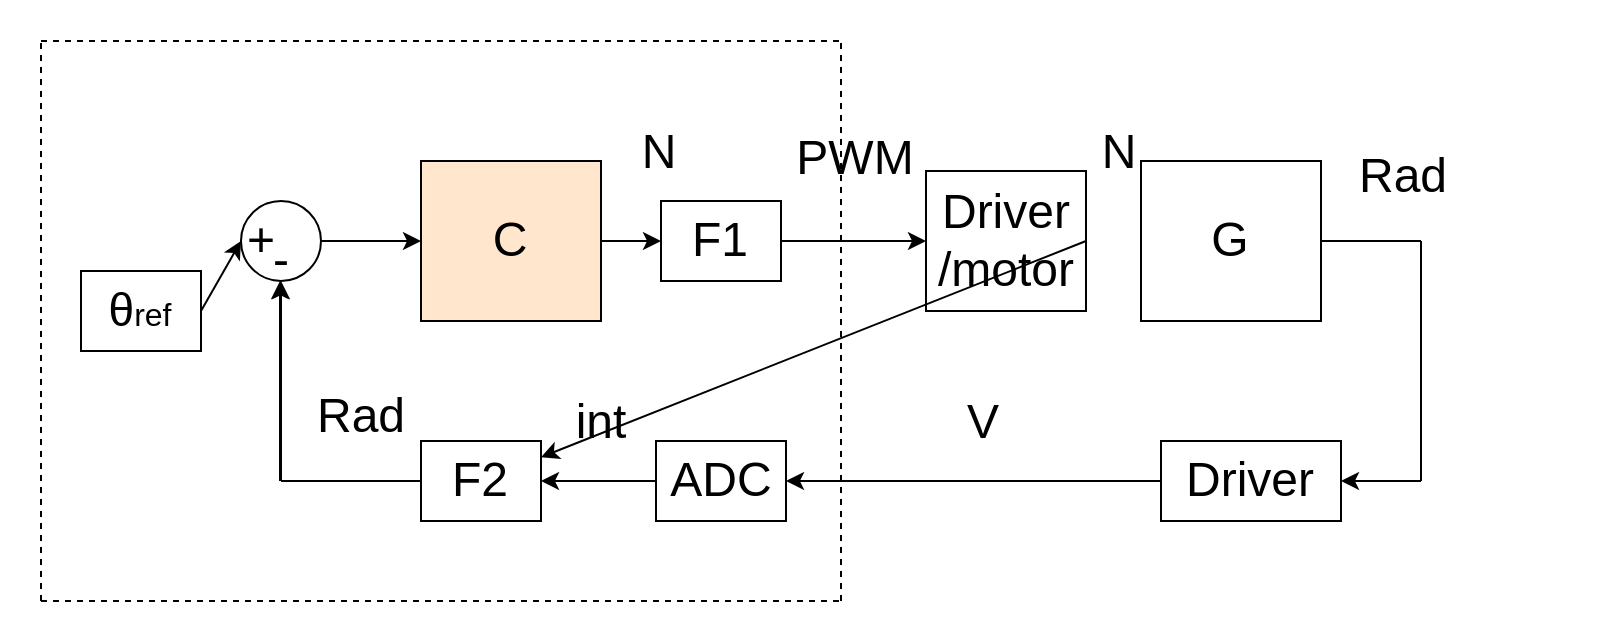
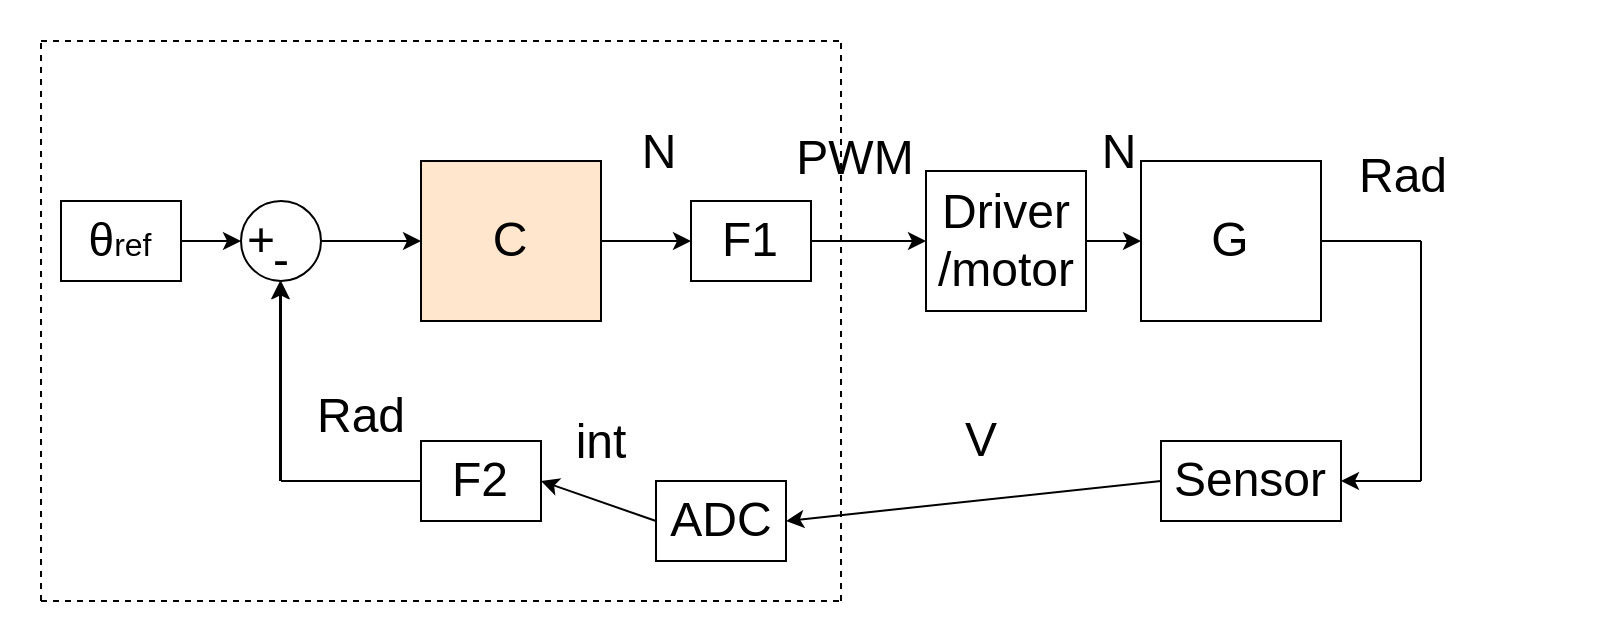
node "F1": moved (721, 241) -> (751, 241)
node "θref": moved (141, 311) -> (121, 241)
edge "Driver /motor" -> "F2": now "Driver /motor" -> "G"
node "ADC": moved (721, 481) -> (721, 521)
node "Driver": label "Driver" -> "Sensor"
